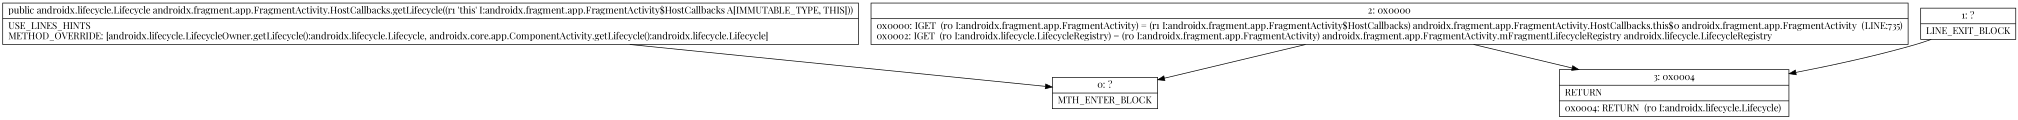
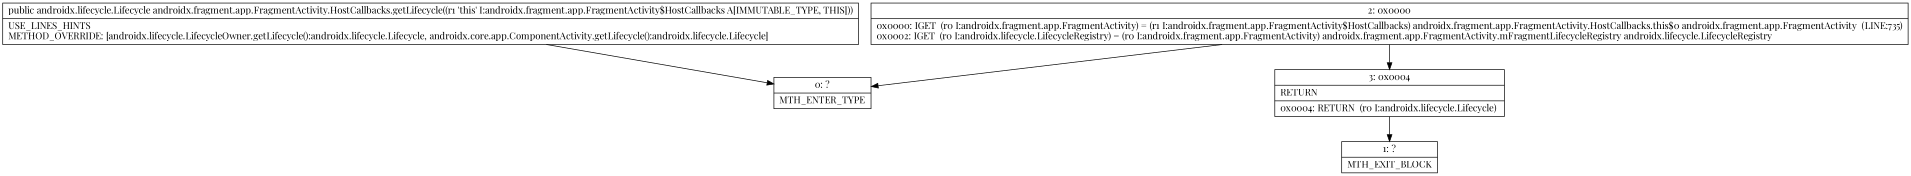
node "1: ?": text "LINE_EXIT_BLOCK" -> "MTH_EXIT_BLOCK"
edge "1: ?" -> "3: 0x0004": reversed
node "0: ?": text "MTH_ENTER_BLOCK" -> "MTH_ENTER_TYPE"
